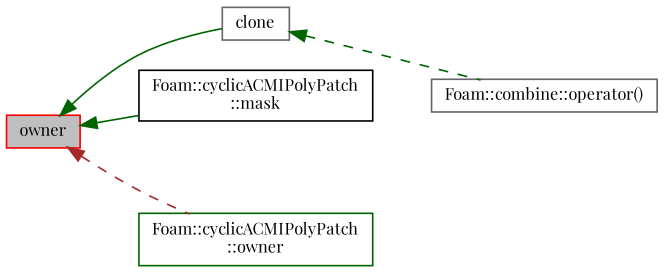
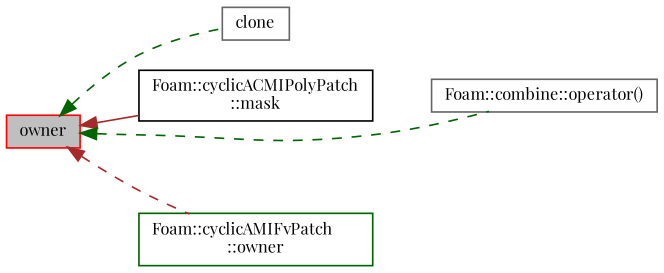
edge "clone" -> "owner": style solid -> dashed
edge "Foam::combine::operator()" -> "clone": now "Foam::combine::operator()" -> "owner"
edge "Foam::cyclicACMIPolyPatch ::mask" -> "owner": color darkgreen -> brown
node "Foam::cyclicACMIPolyPatch ::owner": label "Foam::cyclicACMIPolyPatch ::owner" -> "Foam::cyclicAMIFvPatch ::owner"
